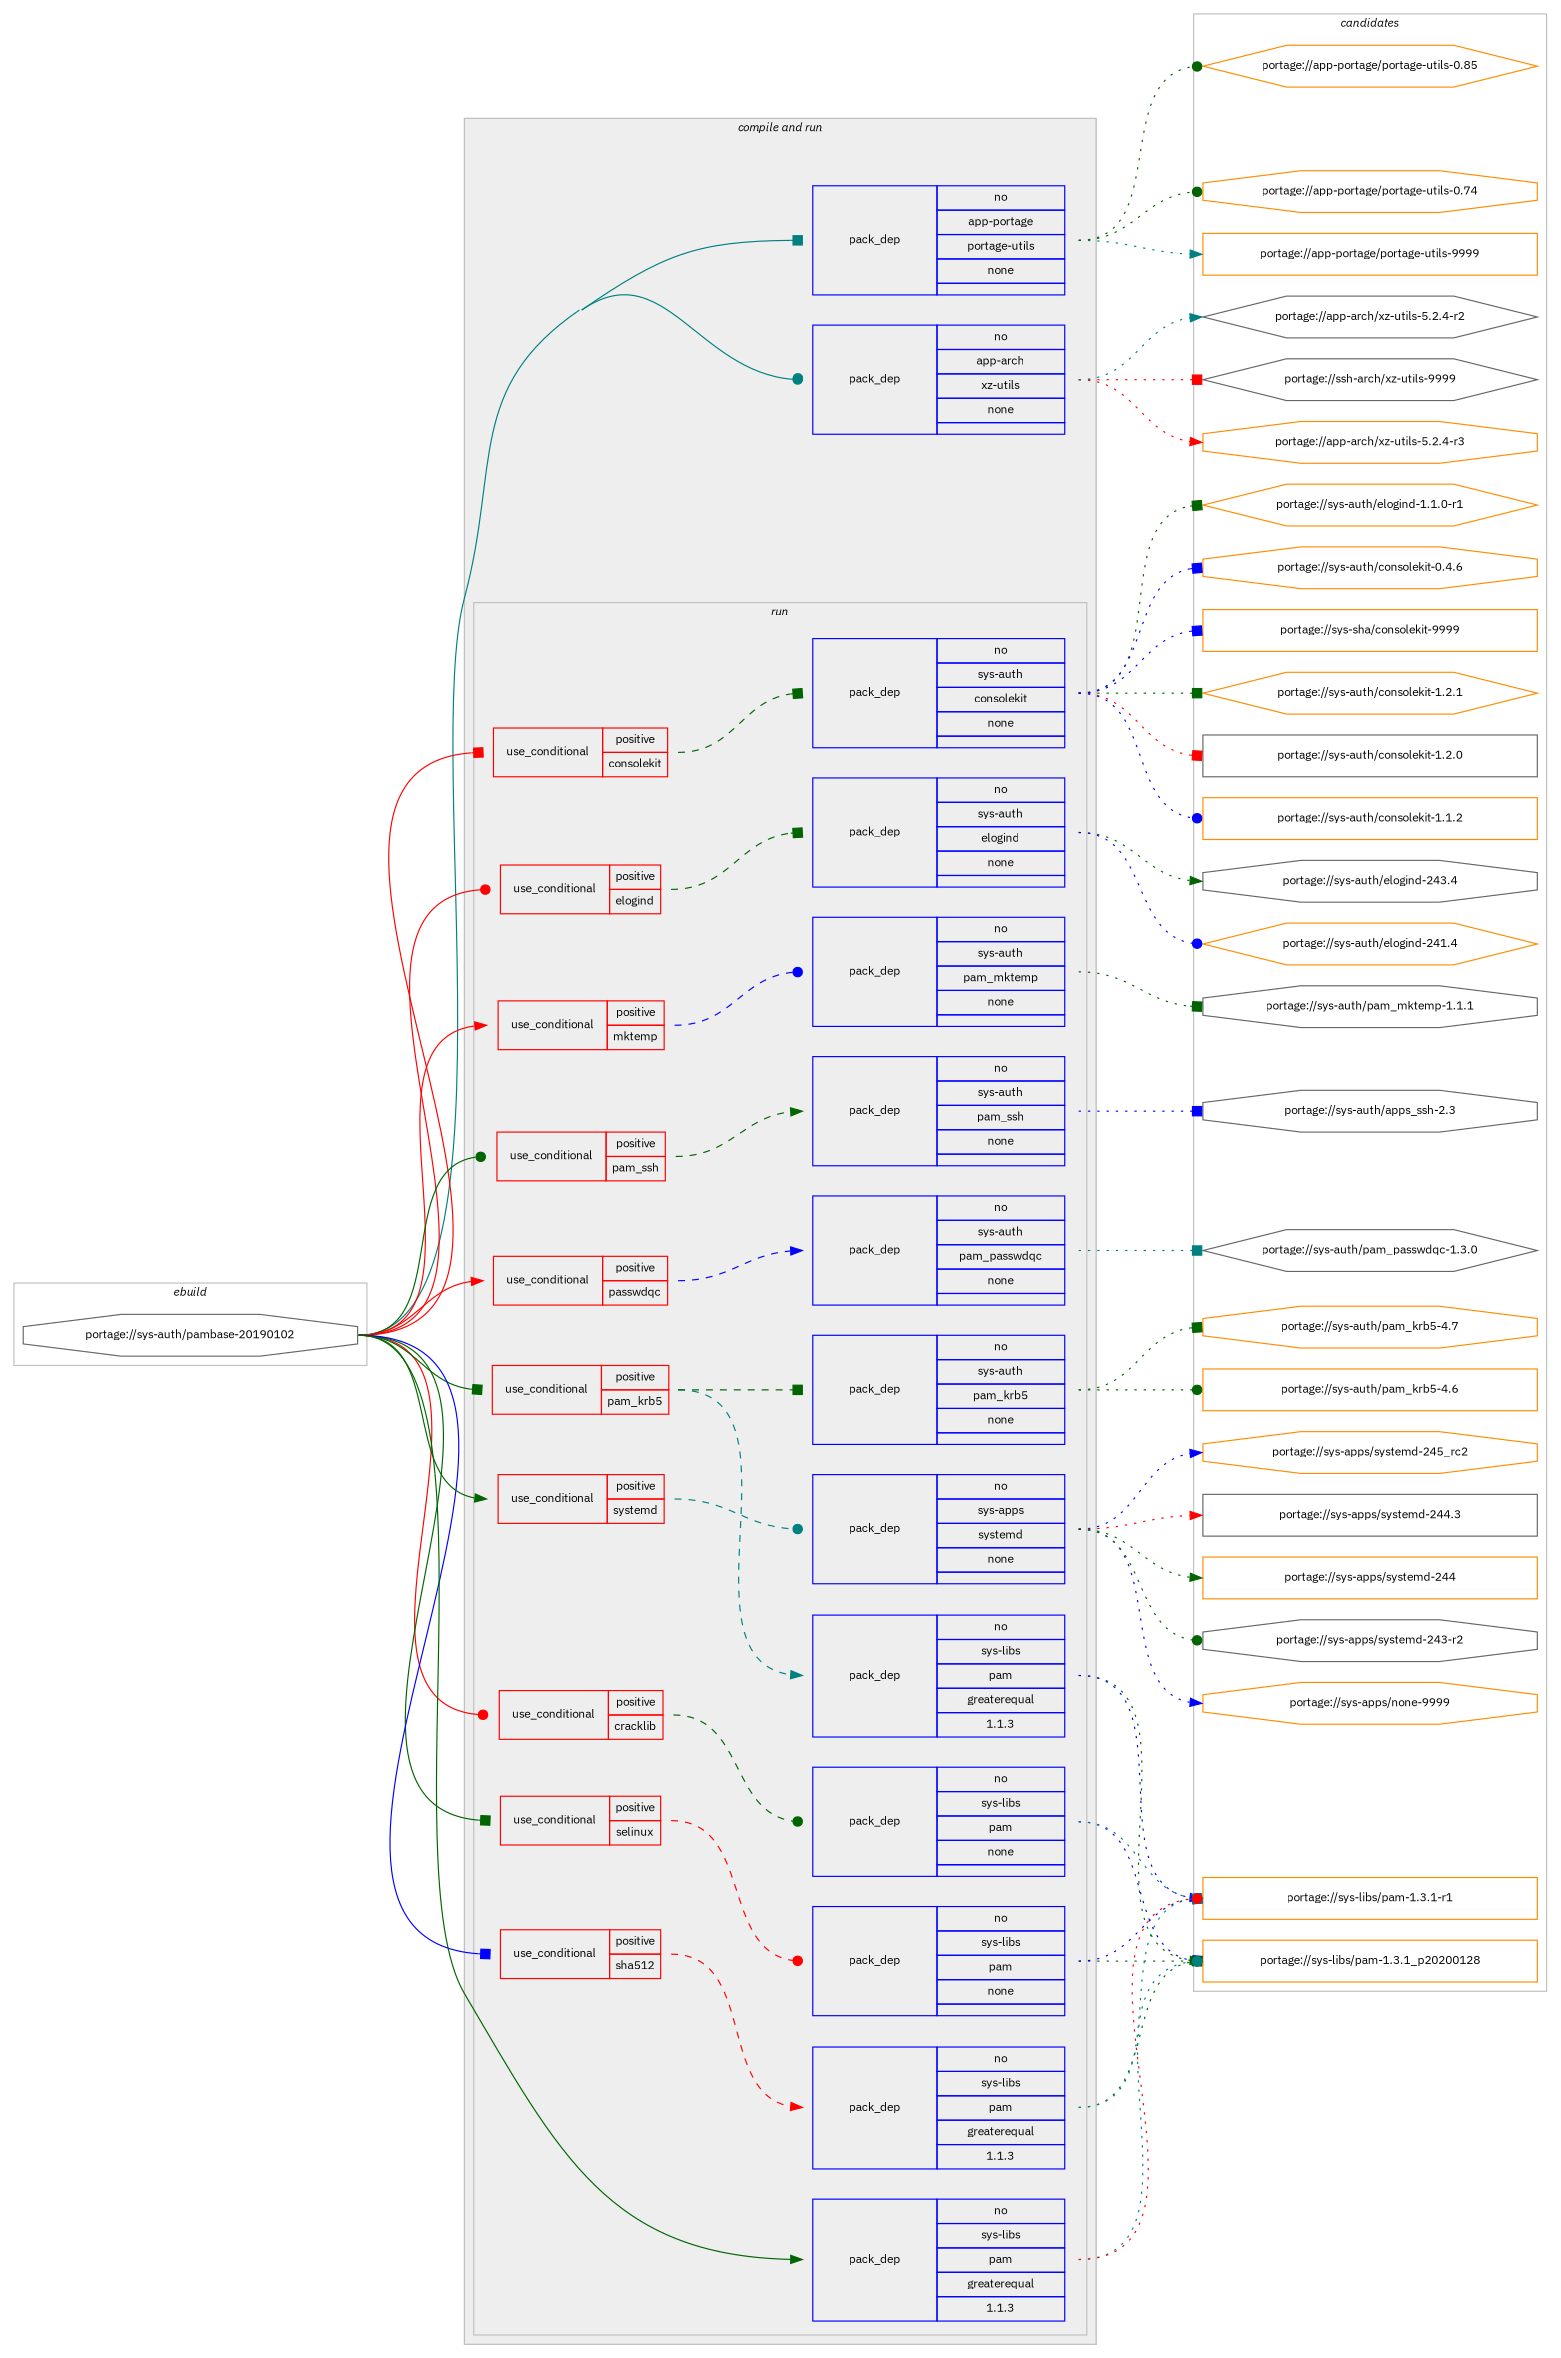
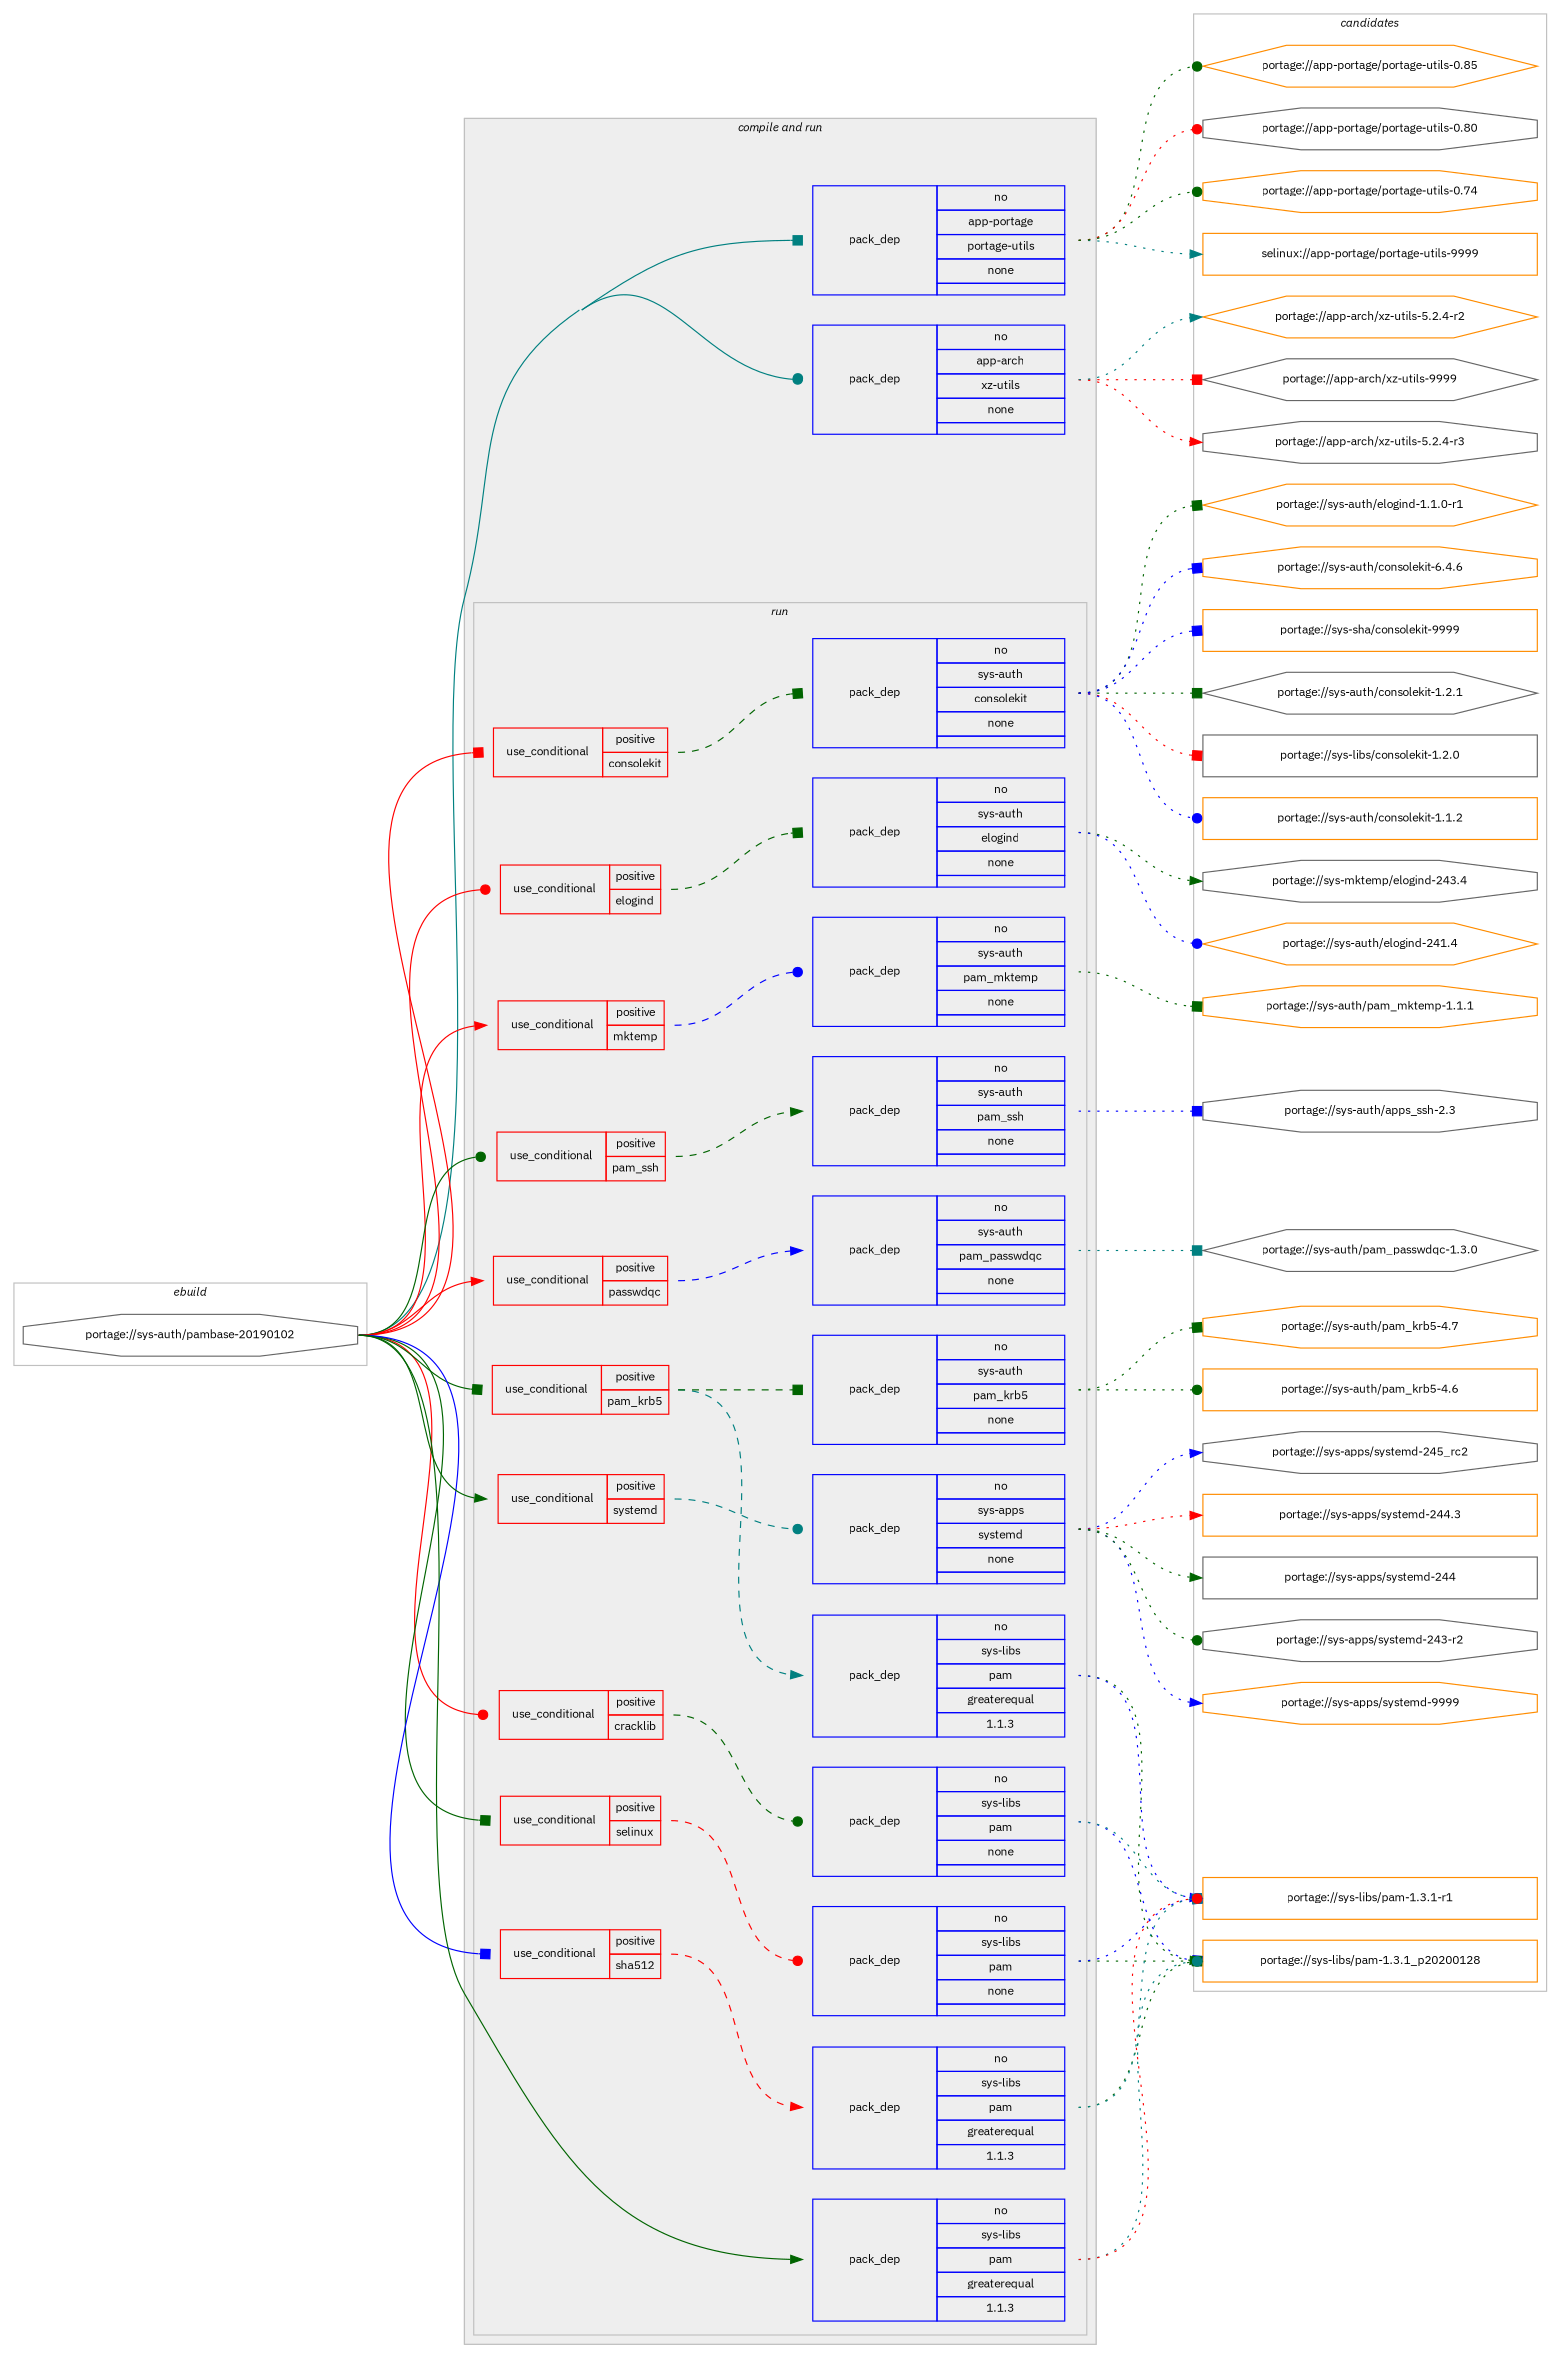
node "portage://app-portage/portage-utils-0.80": added
node "portage://app-portage/portage-utils-9999": label "portage://app-portage/portage-utils-9999" -> "selinux://app-portage/portage-utils-9999"
node "portage://app-arch/xz-utils-5.2.4-r2": color gray40 -> darkorange
node "portage://ssh-arch/xz-utils-9999": label "portage://ssh-arch/xz-utils-9999" -> "portage://app-arch/xz-utils-9999"
node "portage://app-arch/xz-utils-5.2.4-r3": color darkorange -> gray40
node "portage://sys-auth/consolekit-0.4.6": label "portage://sys-auth/consolekit-0.4.6" -> "portage://sys-auth/consolekit-6.4.6"
node "portage://sys-auth/consolekit-1.2.1": color darkorange -> gray40
node "portage://sys-auth/consolekit-1.2.0": label "portage://sys-auth/consolekit-1.2.0" -> "portage://sys-libs/consolekit-1.2.0"
node "portage://sys-auth/elogind-243.4": label "portage://sys-auth/elogind-243.4" -> "portage://sys-mktemp/elogind-243.4"
node "portage://sys-auth/pam_mktemp-1.1.1": color gray40 -> darkorange
node "portage://sys-apps/systemd-245_rc2": color darkorange -> gray40
node "portage://sys-apps/systemd-244.3": color gray40 -> darkorange
node "portage://sys-apps/systemd-244": color darkorange -> gray40
node "portage://sys-apps/none-9999": label "portage://sys-apps/none-9999" -> "portage://sys-apps/systemd-9999"
